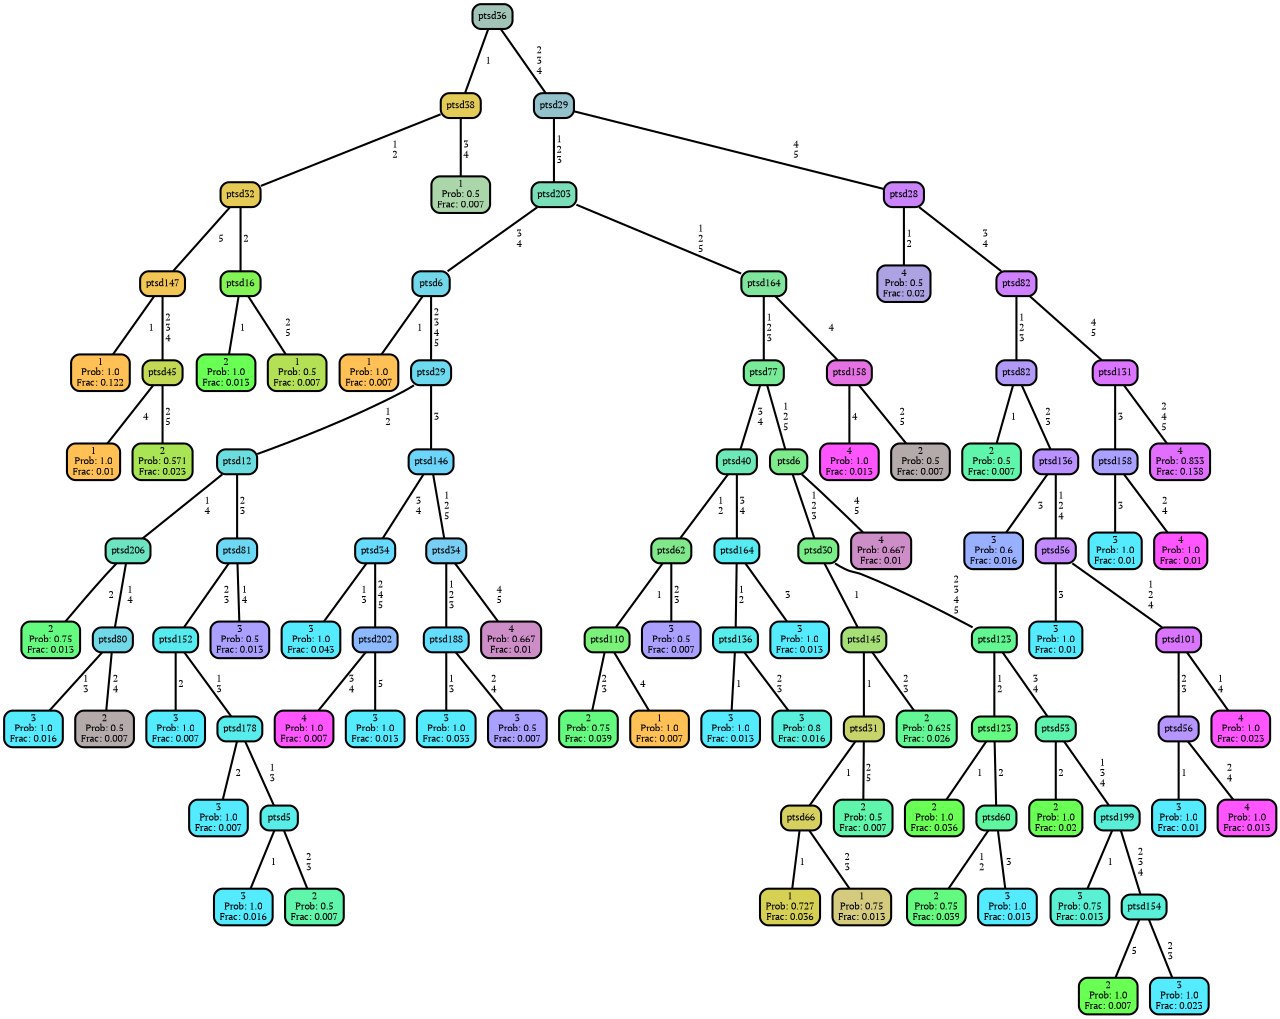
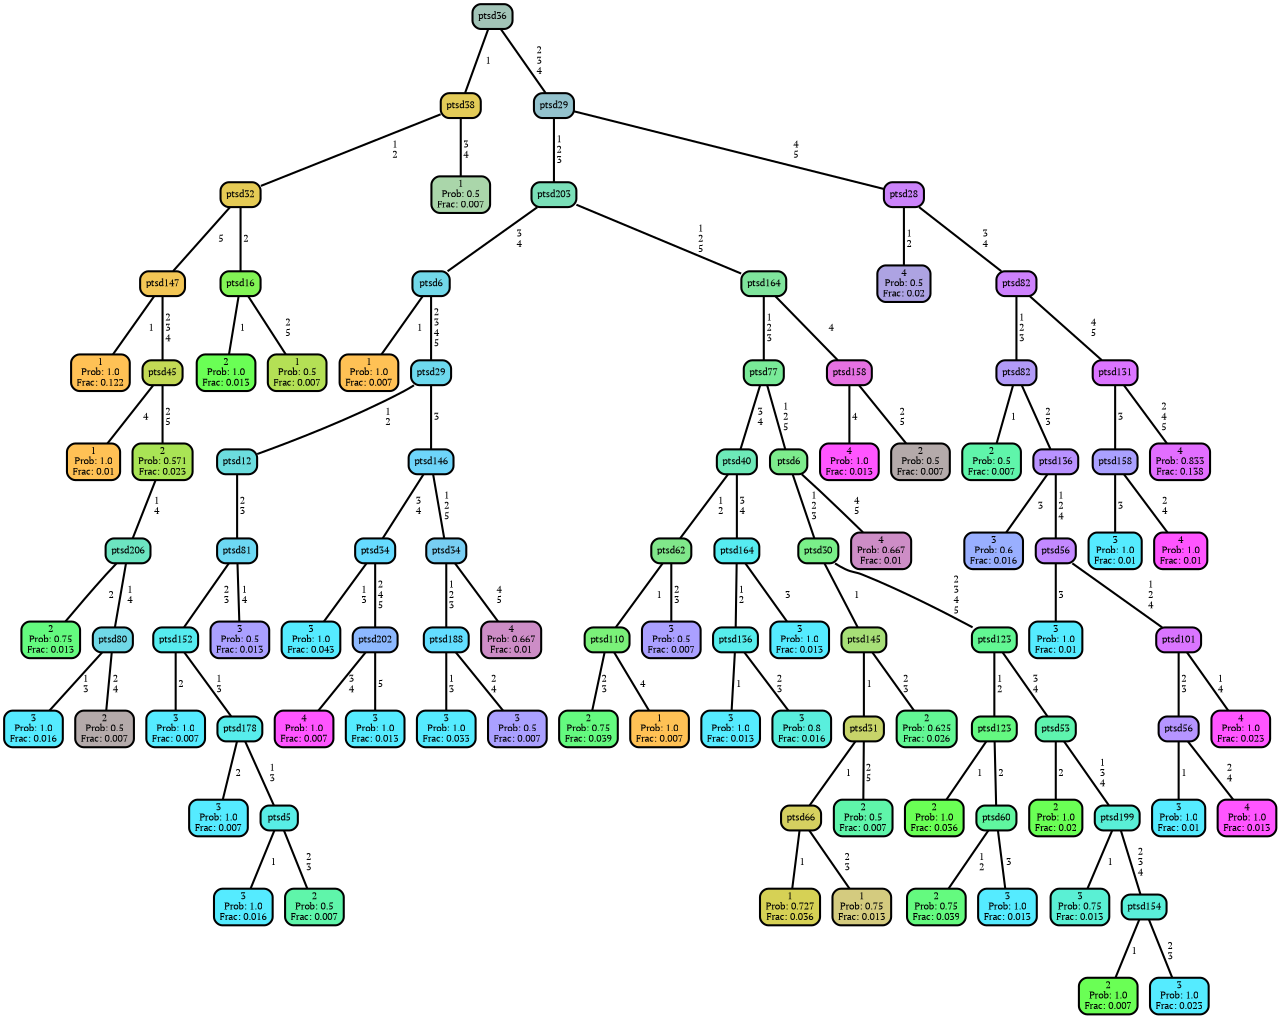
edge "ptsd12" -- "ptsd206": now "2 Prob: 0.571 Frac: 0.023" -- "ptsd206"
edge "ptsd154" -- "2 Prob: 1.0 Frac: 0.007": label " 5" -> " 1"
